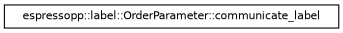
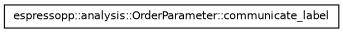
node "espressopp::label::OrderParameter::communicate_label": label "espressopp::label::OrderParameter::communicate_label" -> "espressopp::analysis::OrderParameter::communicate_label"
